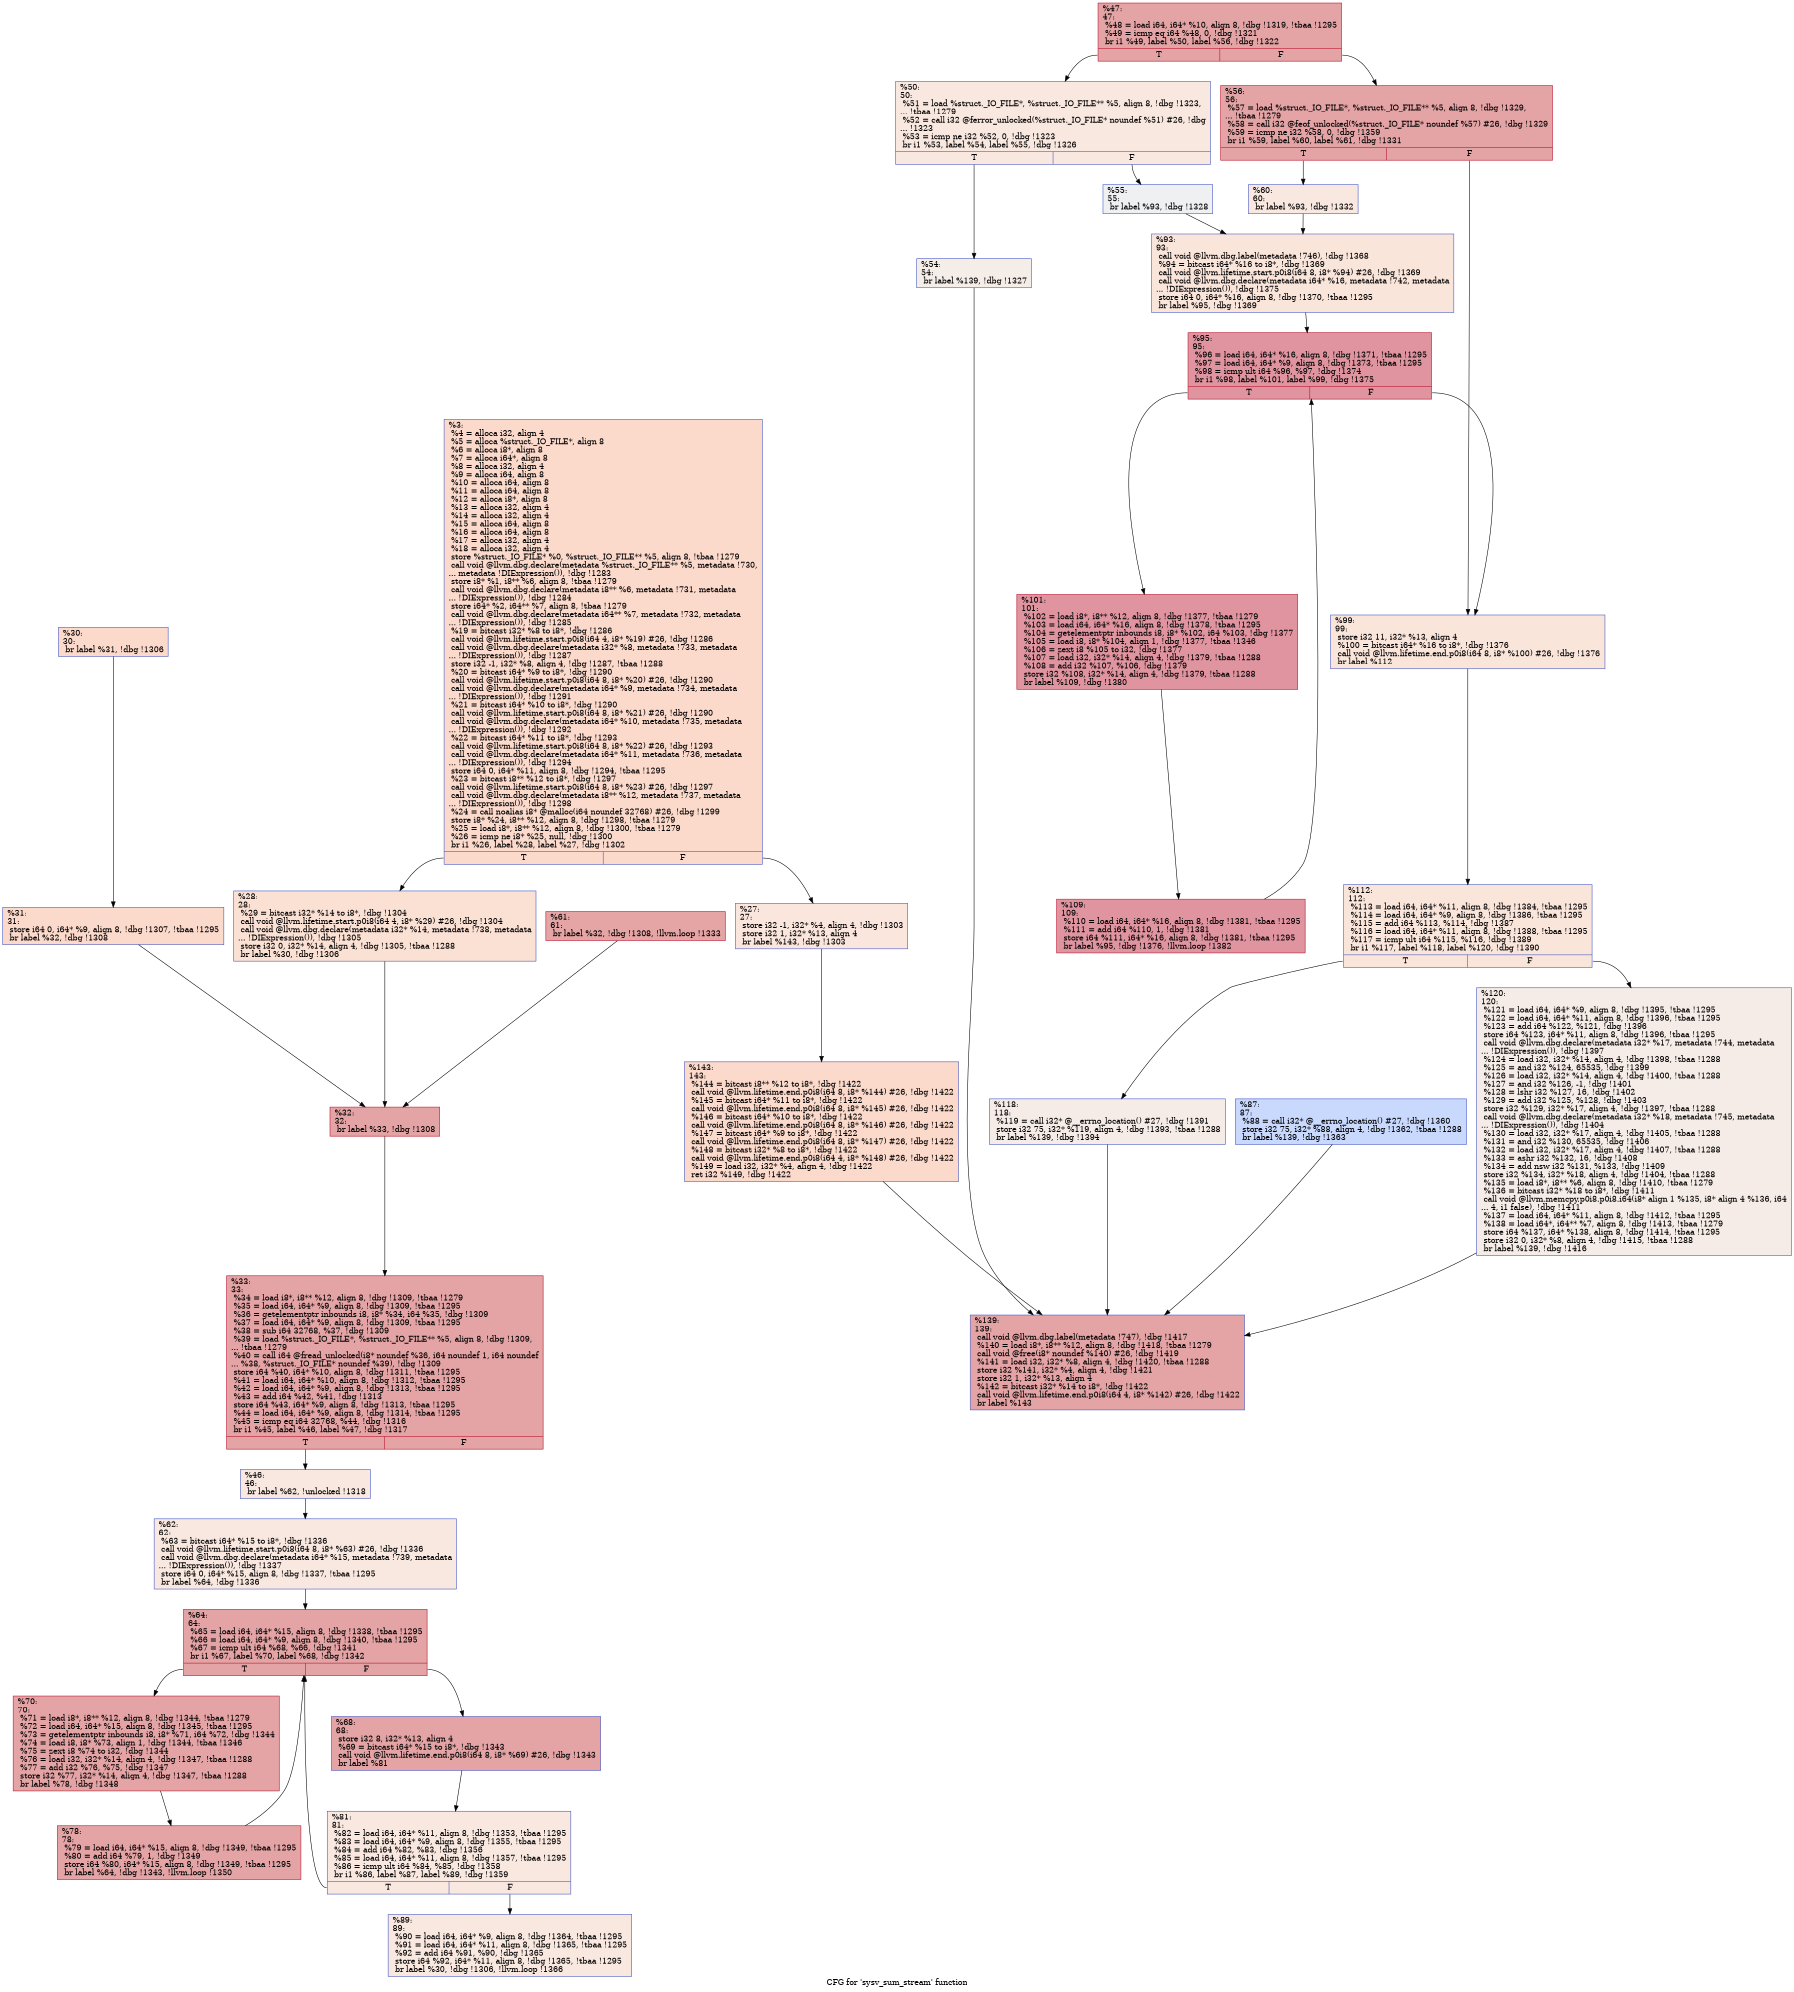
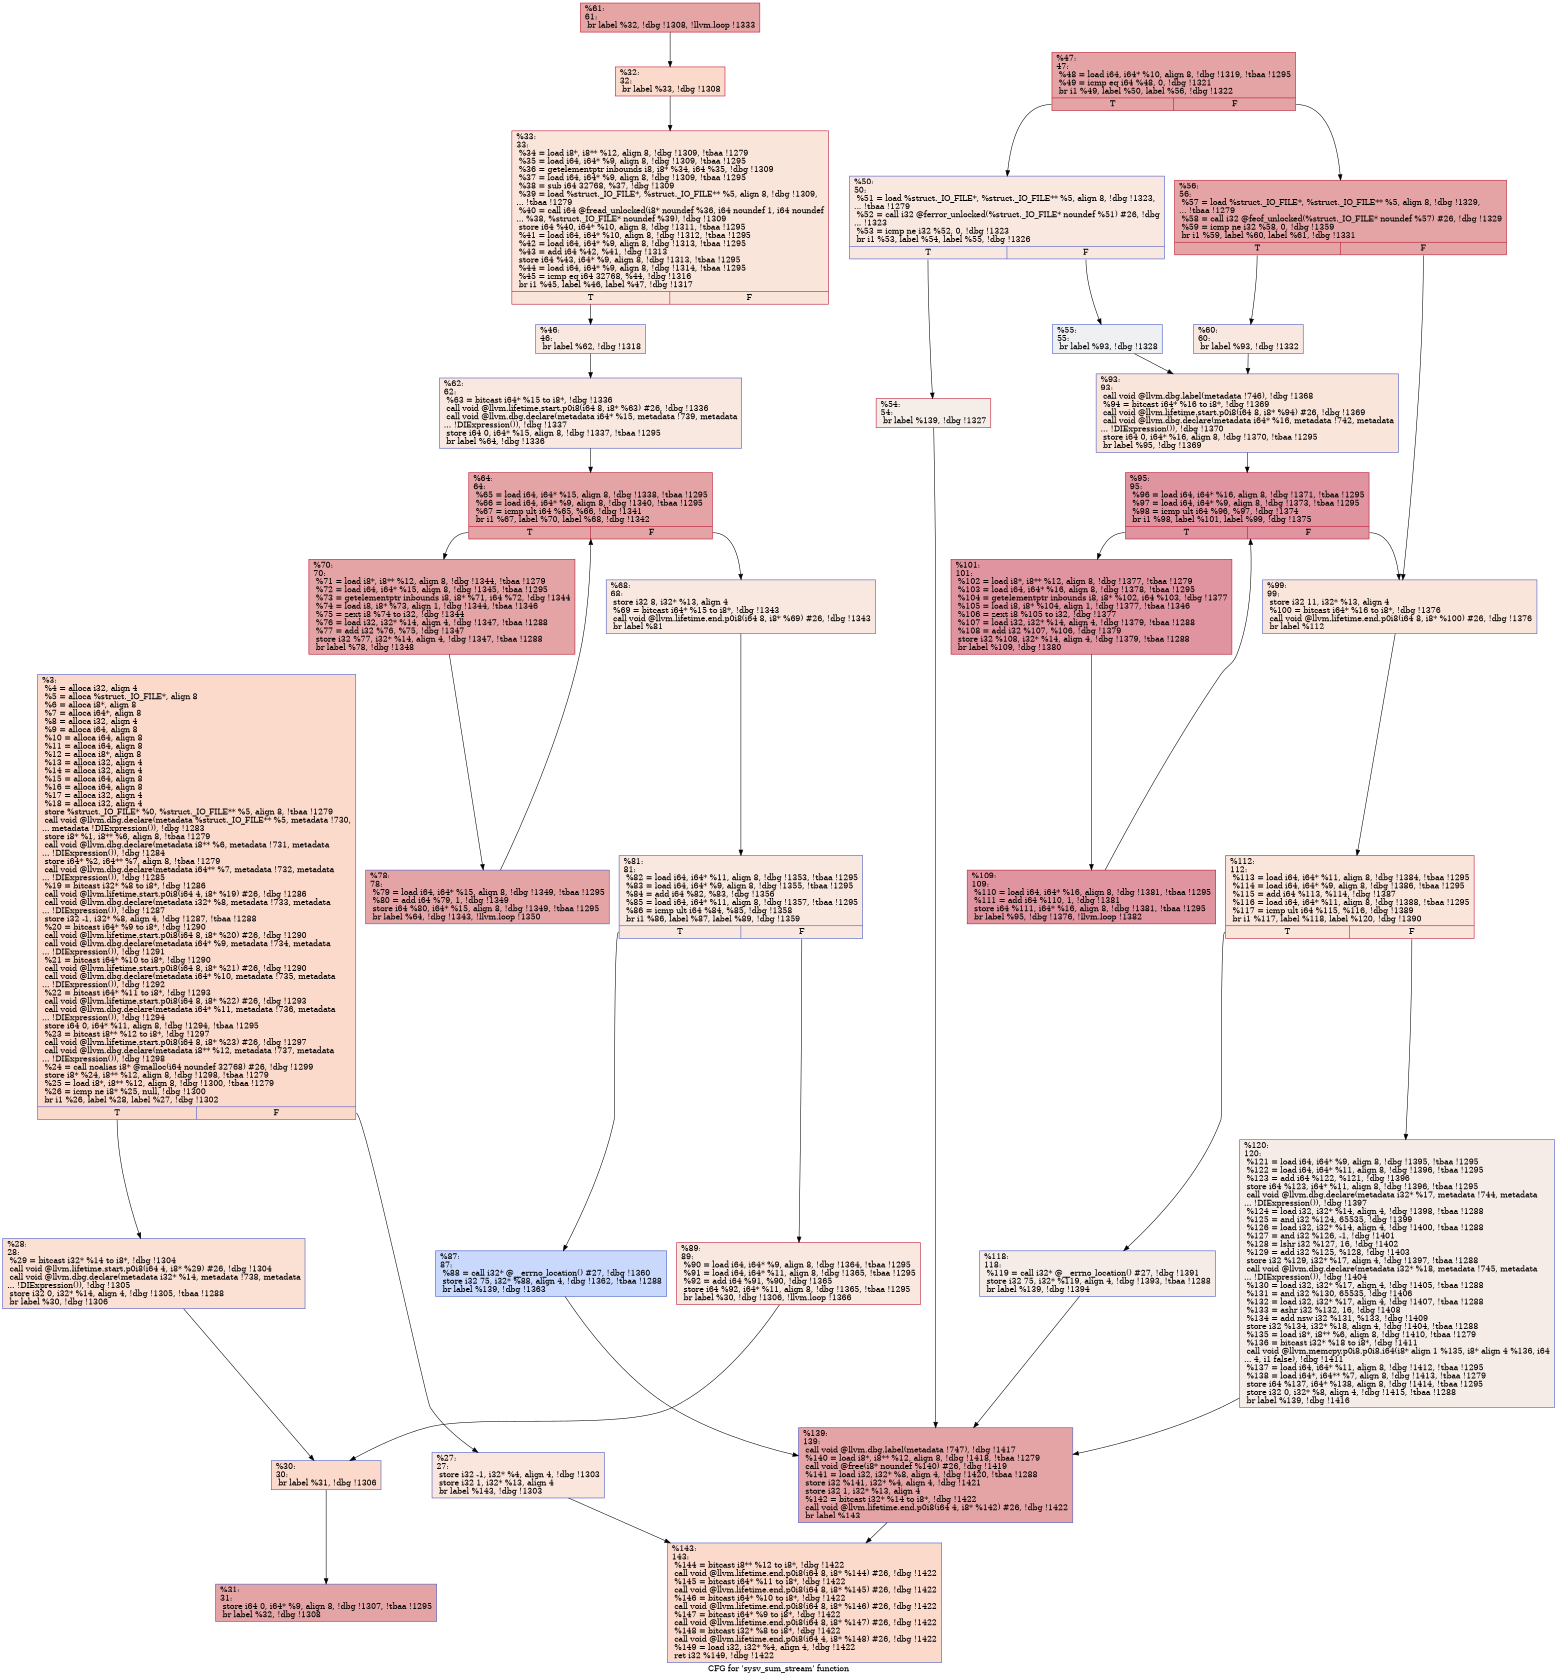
node "%54:": color #3d50c3ff -> #b70d28ff
node "%93:": text "... !DIExpression()), !dbg !1375" -> "... !DIExpression()), !dbg !1370"
node "%31:": fillcolor #f7a88970 -> #c32e3170
node "%112:": color #3d50c3ff -> #b70d28ff
edge "%31:" -> "%32:": removed
edge "%28:" -> "%32:": now "%28:" -> "%30:"
node "%32:": fillcolor #c32e3170 -> #f7a88970
edge "%143:" -> "%139:": reversed
node "%33:": fillcolor #c32e3170 -> #f4c5ad70
edge "%89:" -> "%30:": added
node "%46:": text "br label %62, !unlocked !1318" -> "br label %62, !dbg !1318"
node "%64:": text "%67 = icmp ult i64 %68, %66, !dbg !1341" -> "%67 = icmp ult i64 %65, %66, !dbg !1341"
node "%68:": fillcolor #c32e3170 -> #f1ccb870
edge "%81:" -> "%64:": now "%81:" -> "%87:"
node "%78:": color #b70d28ff -> #3d50c3ff
node "%89:": color #3d50c3ff -> #b70d28ff
